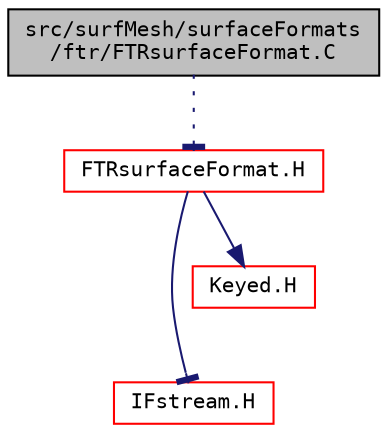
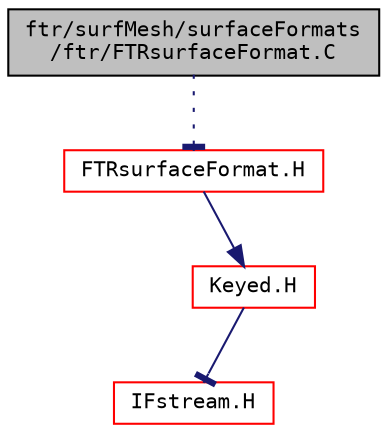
node "src/surfMesh/surfaceFormats /ftr/FTRsurfaceFormat.C": label "src/surfMesh/surfaceFormats /ftr/FTRsurfaceFormat.C" -> "ftr/surfMesh/surfaceFormats /ftr/FTRsurfaceFormat.C"
edge "FTRsurfaceFormat.H" -> "IFstream.H": now "Keyed.H" -> "IFstream.H"
